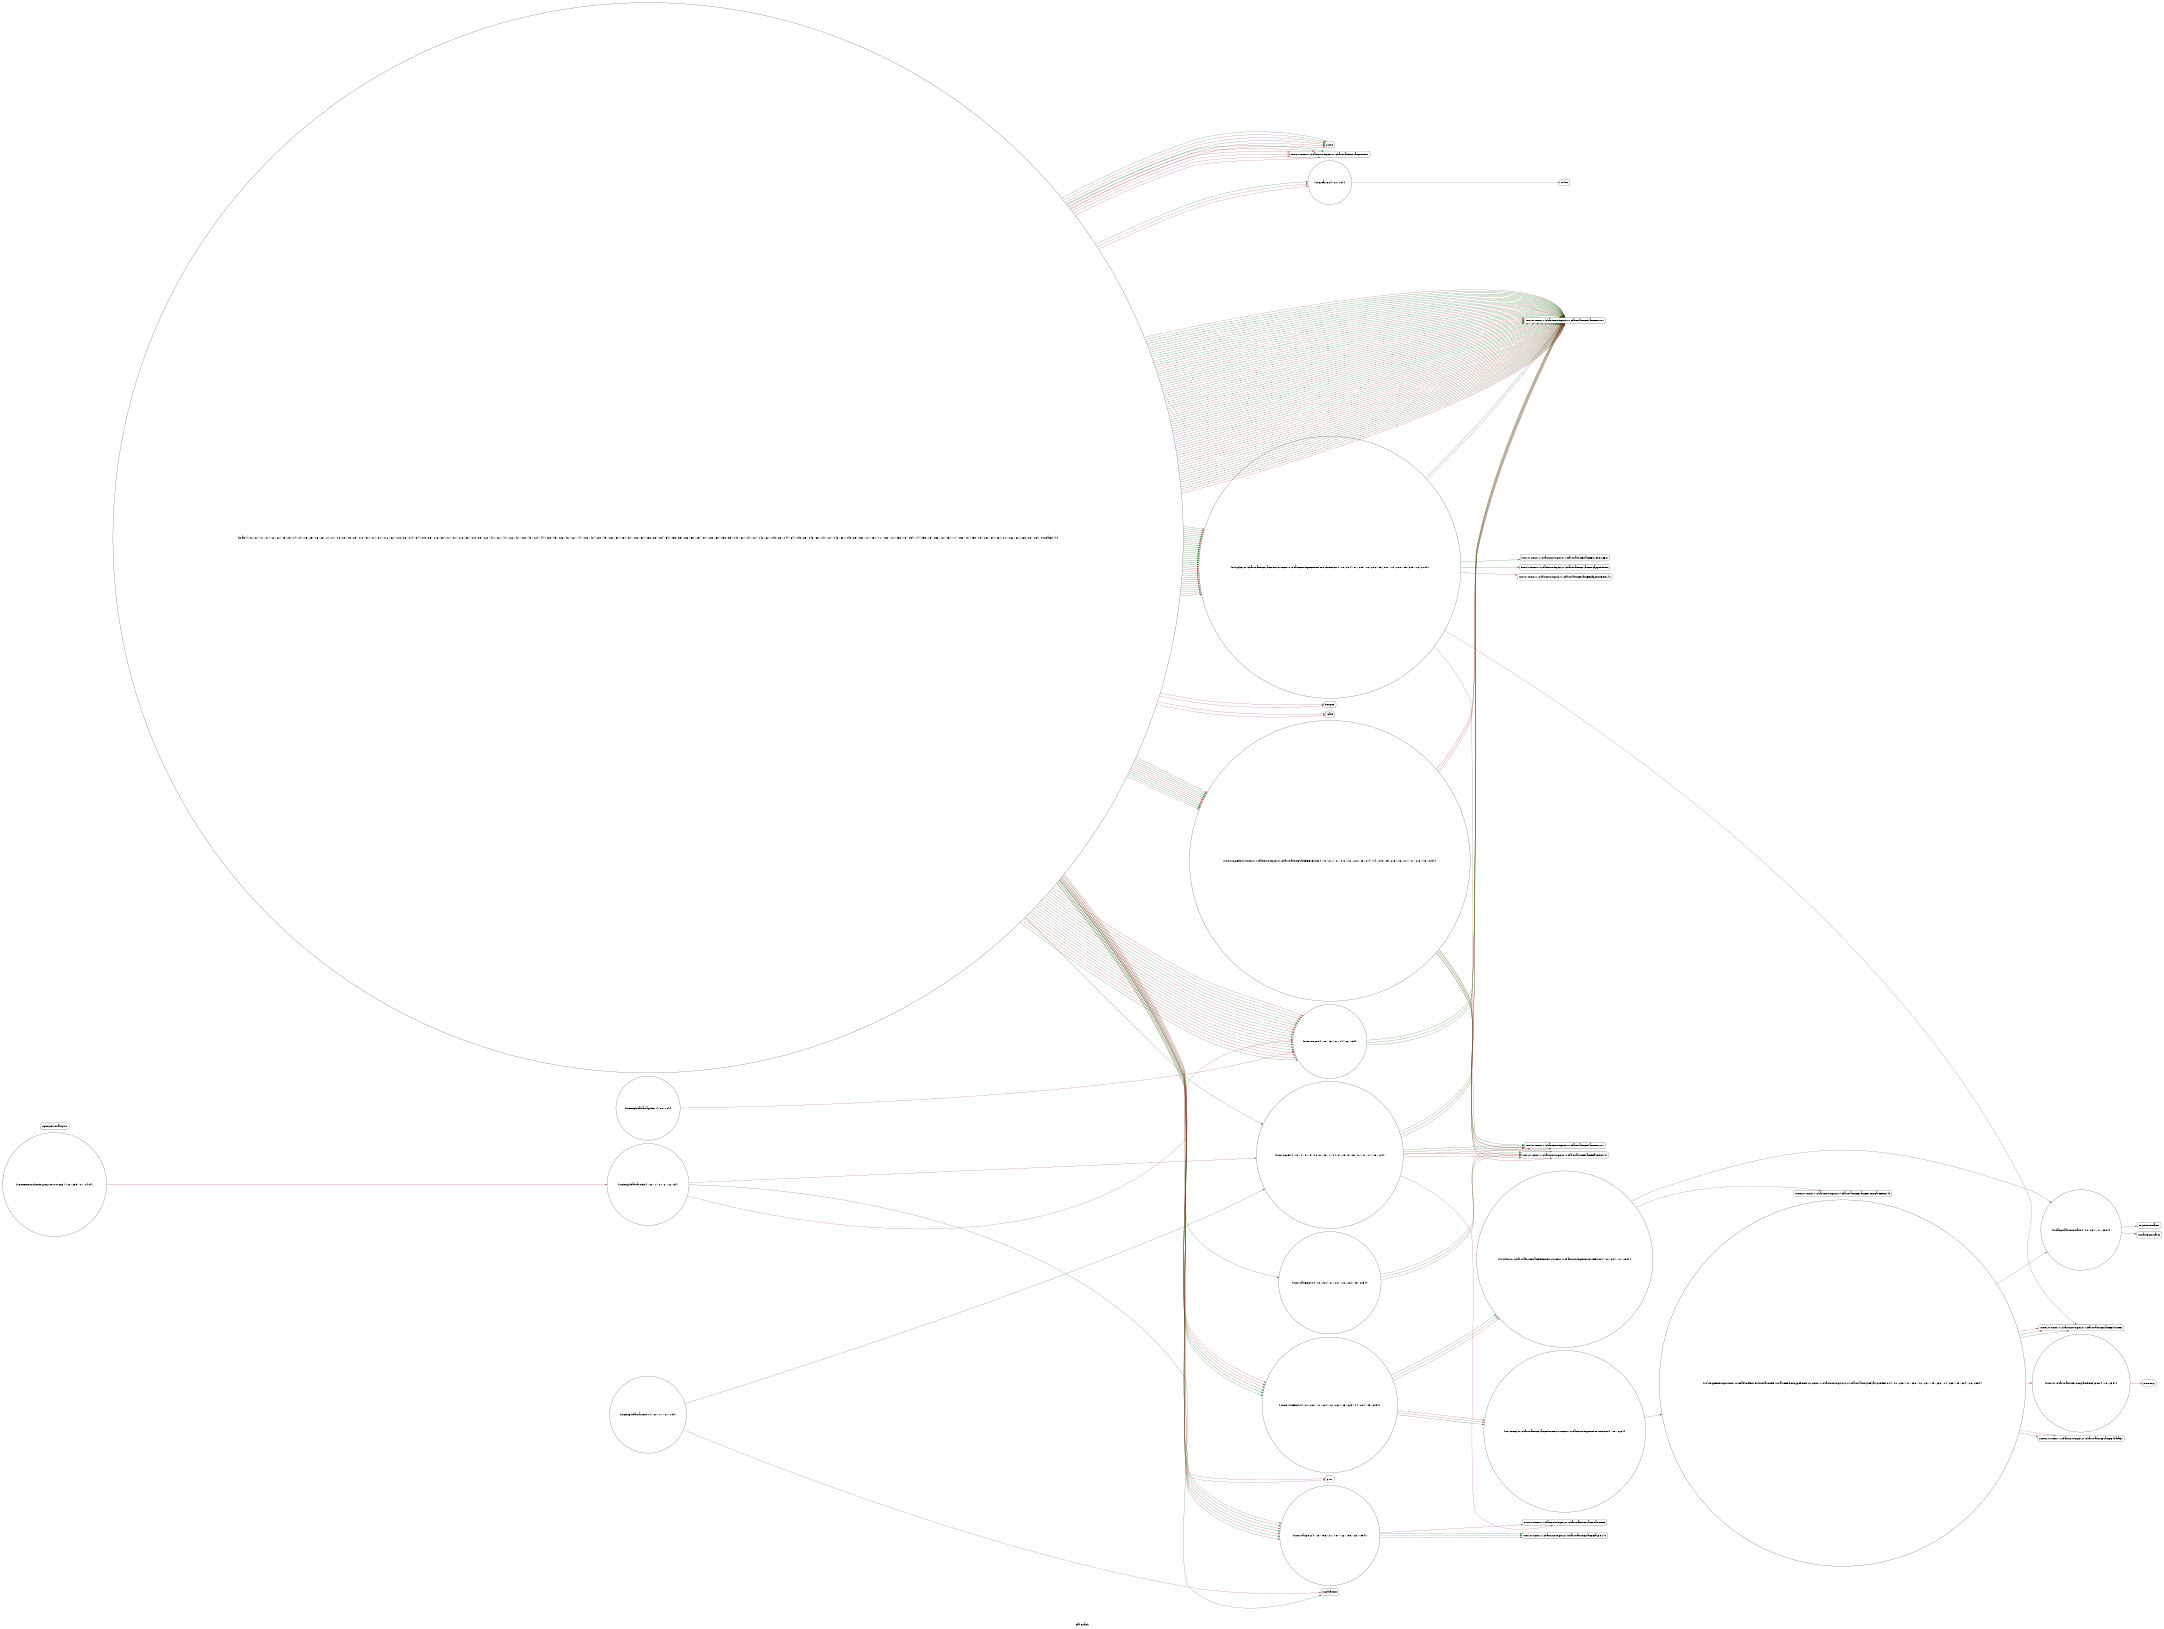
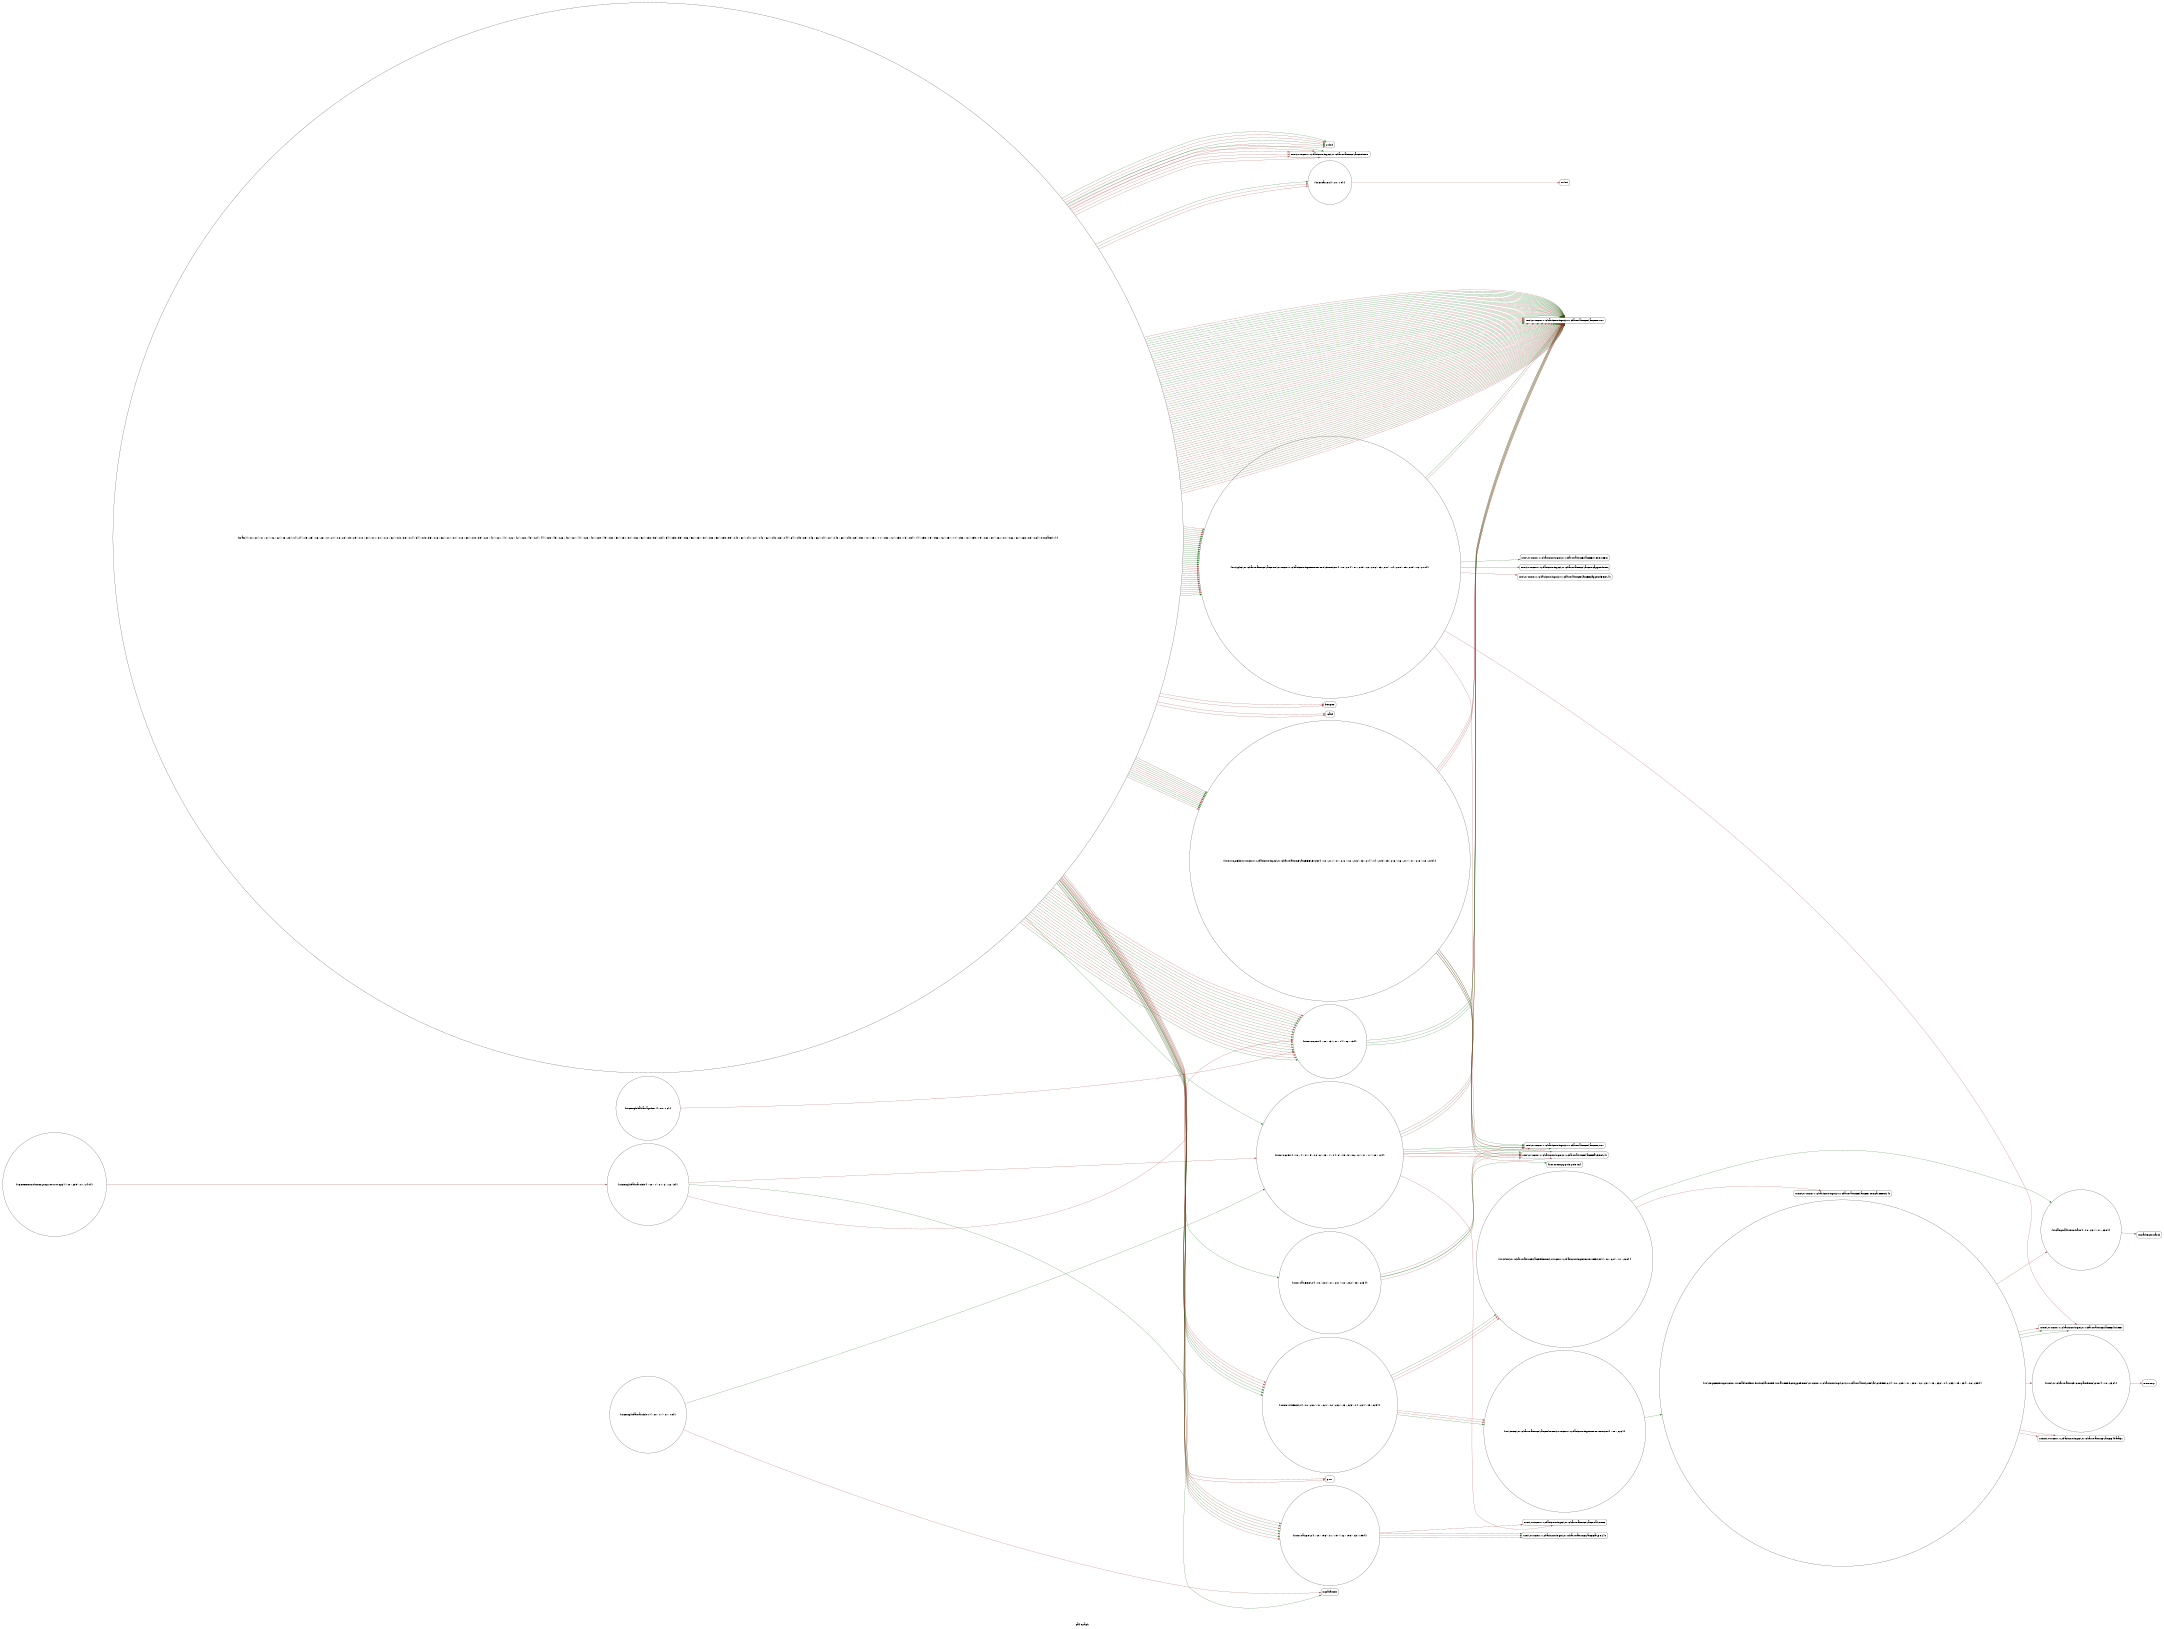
node "__gxx_personality_v0": removed
node "llvm.memcpy.p0i8.p0i8.i64": added
node "_ZSt9terminatev": removed
